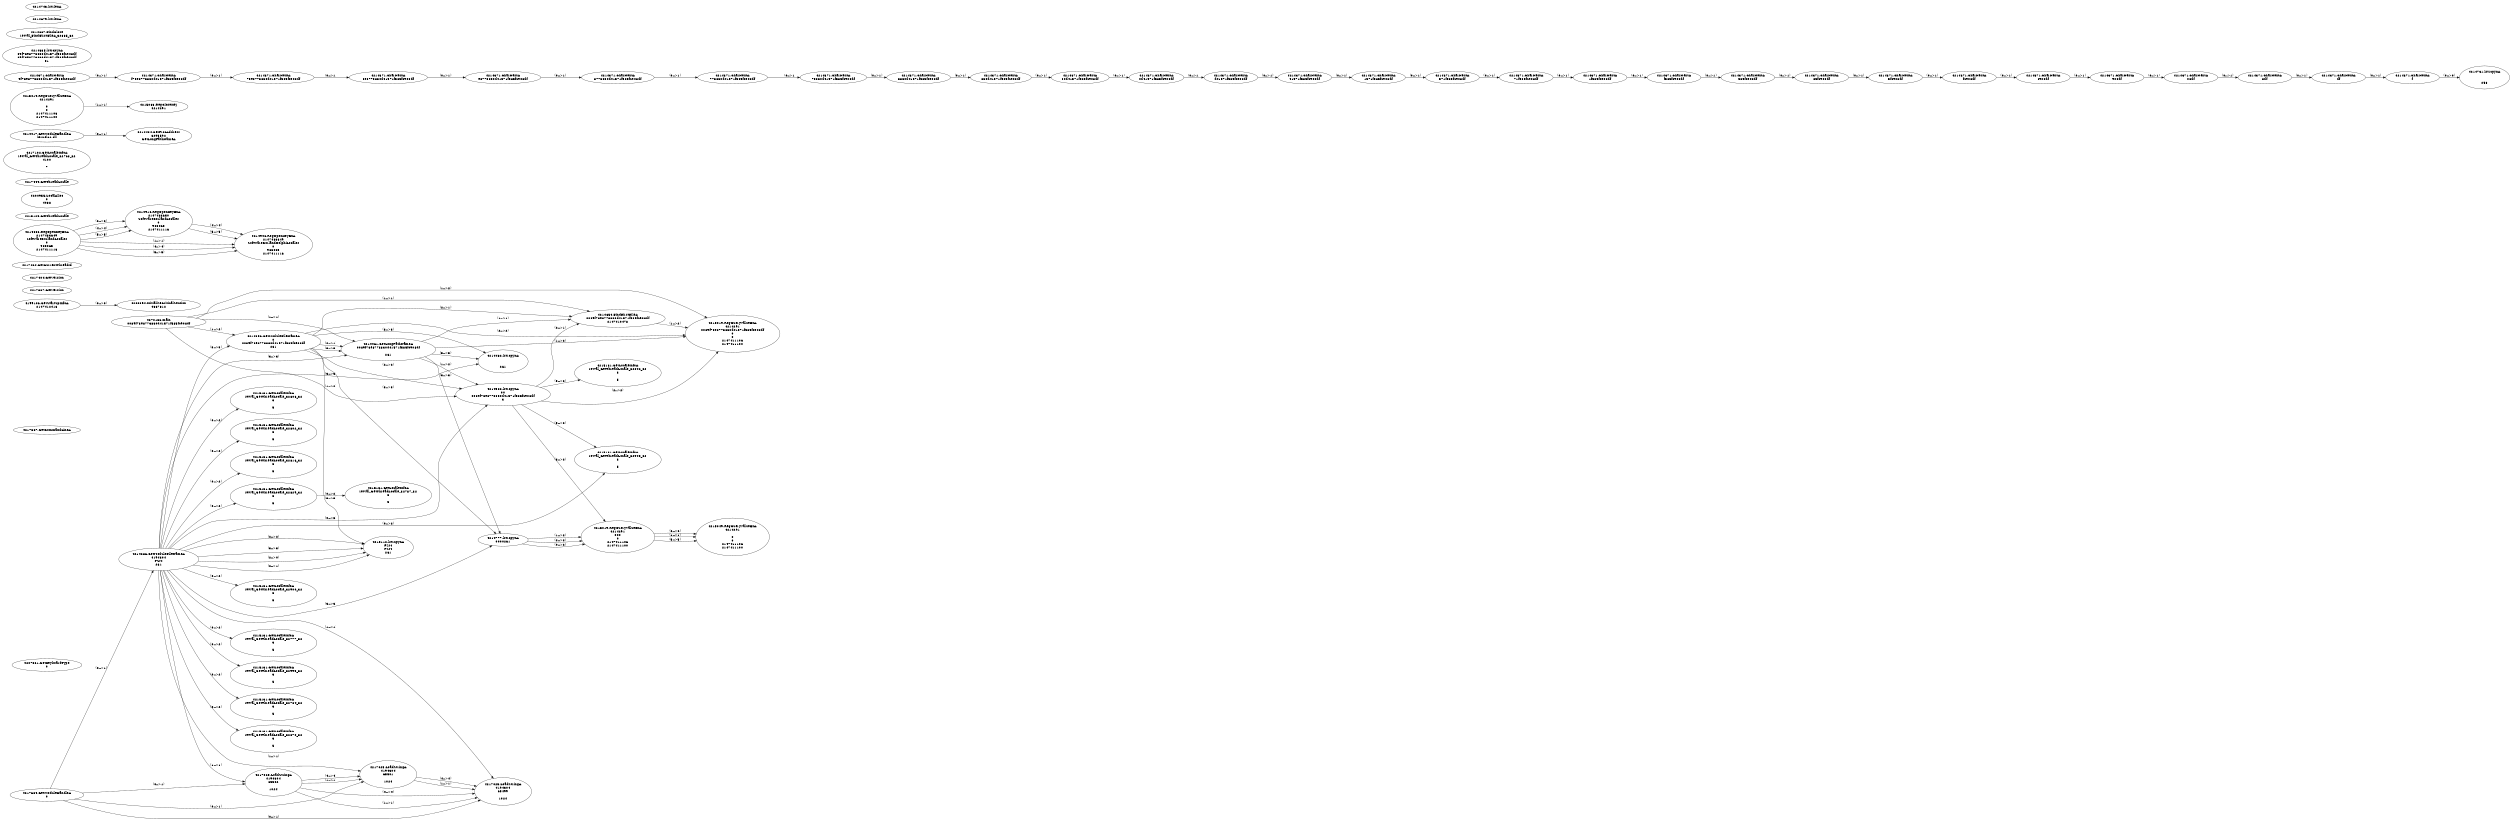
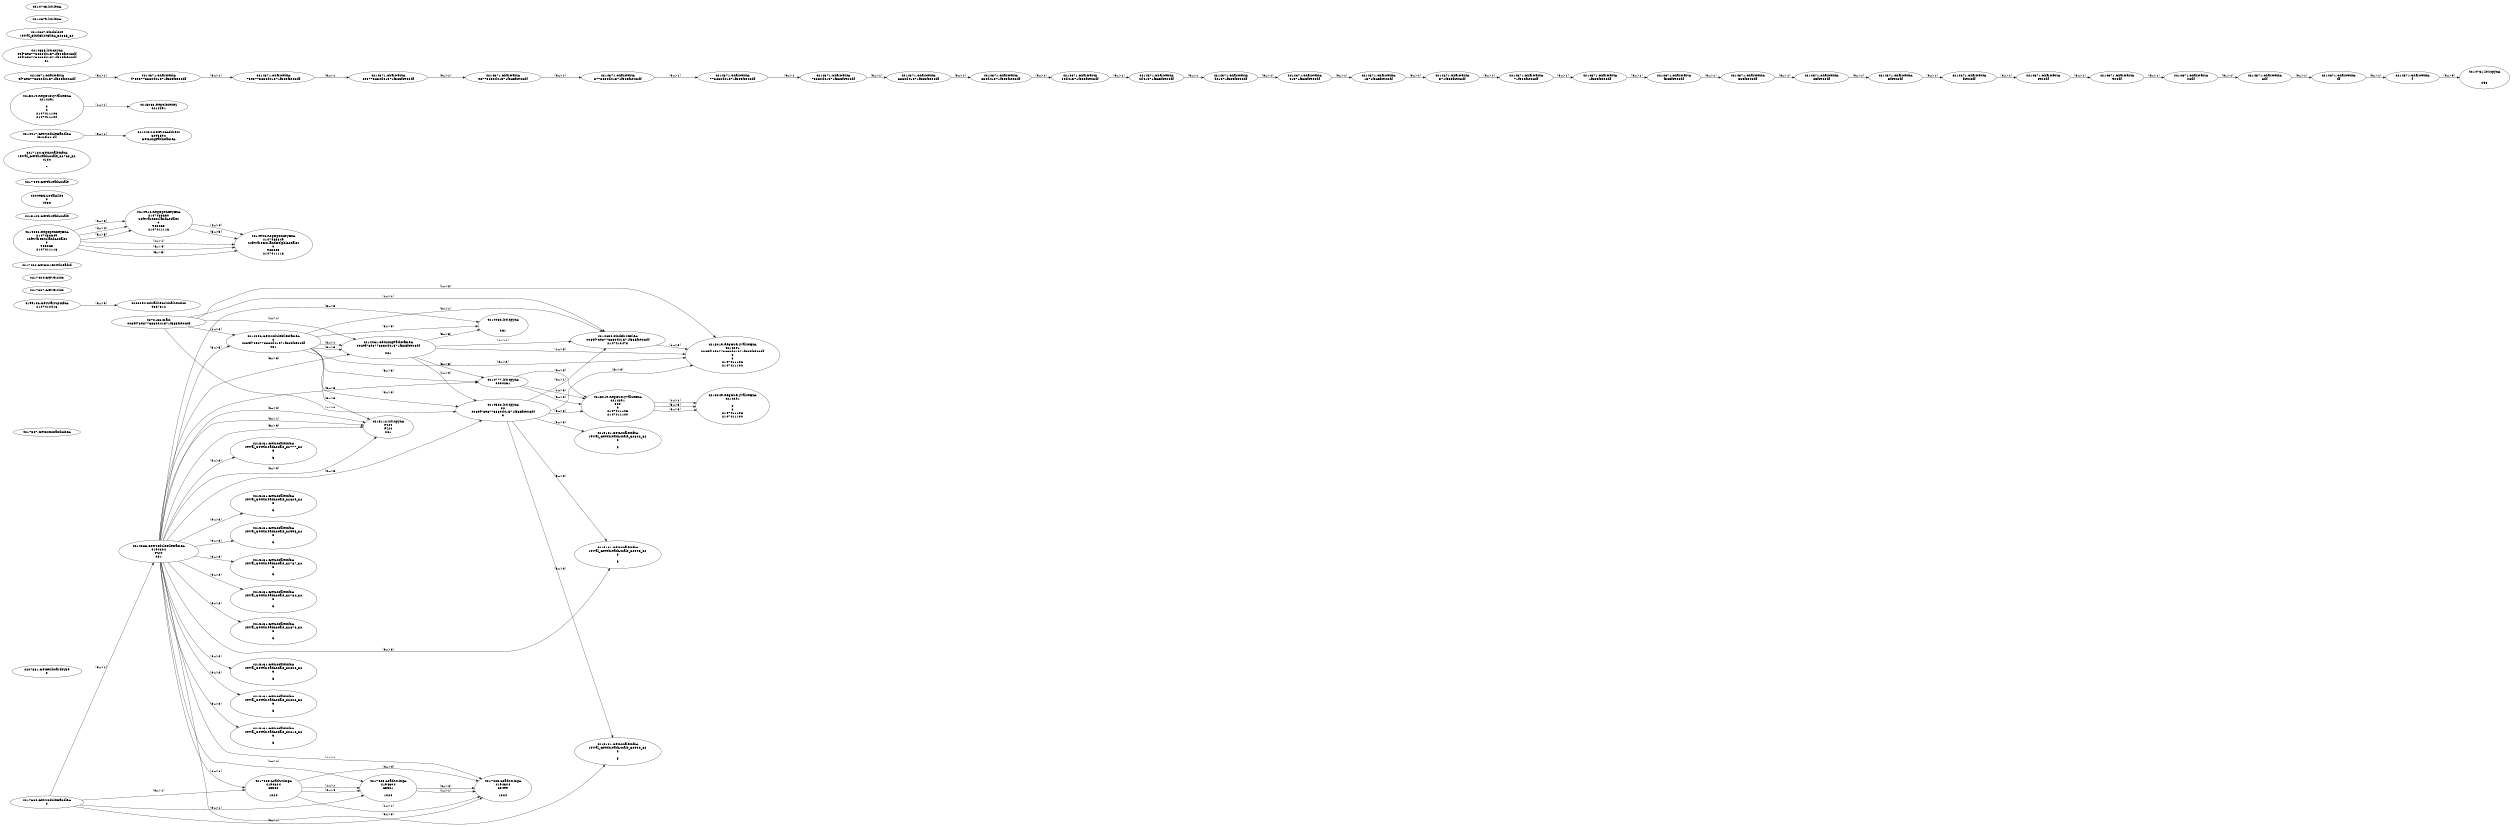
edge "4215131.GetLocaleInfoA retval_GetThreadLocale_32829_32 3 5" -> "4215131.GetLocaleInfoA retval_GetThreadLocale_32787_32 3 5": now "4214286.GetModuleFileNameA 4194304 PZM 261" -> "4215131.GetLocaleInfoA retval_GetThreadLocale_32787_32 3 5"
edge "4214582.lstrcpynA 00 0089f73e8773830d41571f585fc908df 3" -> "4215131.GetLocaleInfoA retval_GetThreadLocale_32900_32 3 5": added, label "(3-->2)"
